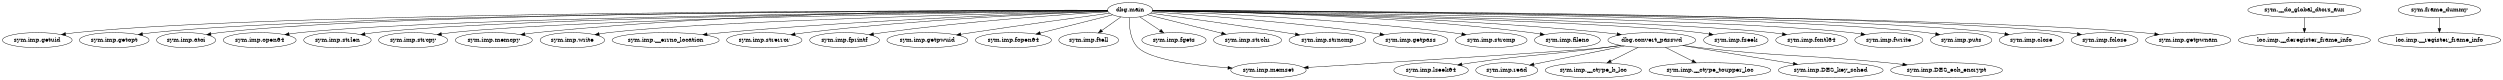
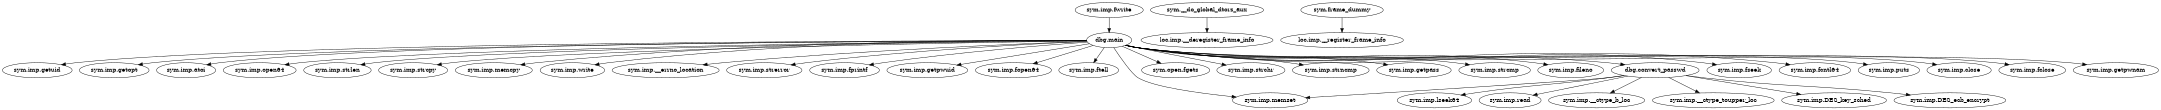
edge "dbg.main" -> "sym.imp.fwrite": reversed
node "sym.imp.fgets": label "sym.imp.fgets" -> "sym.open.fgets"
